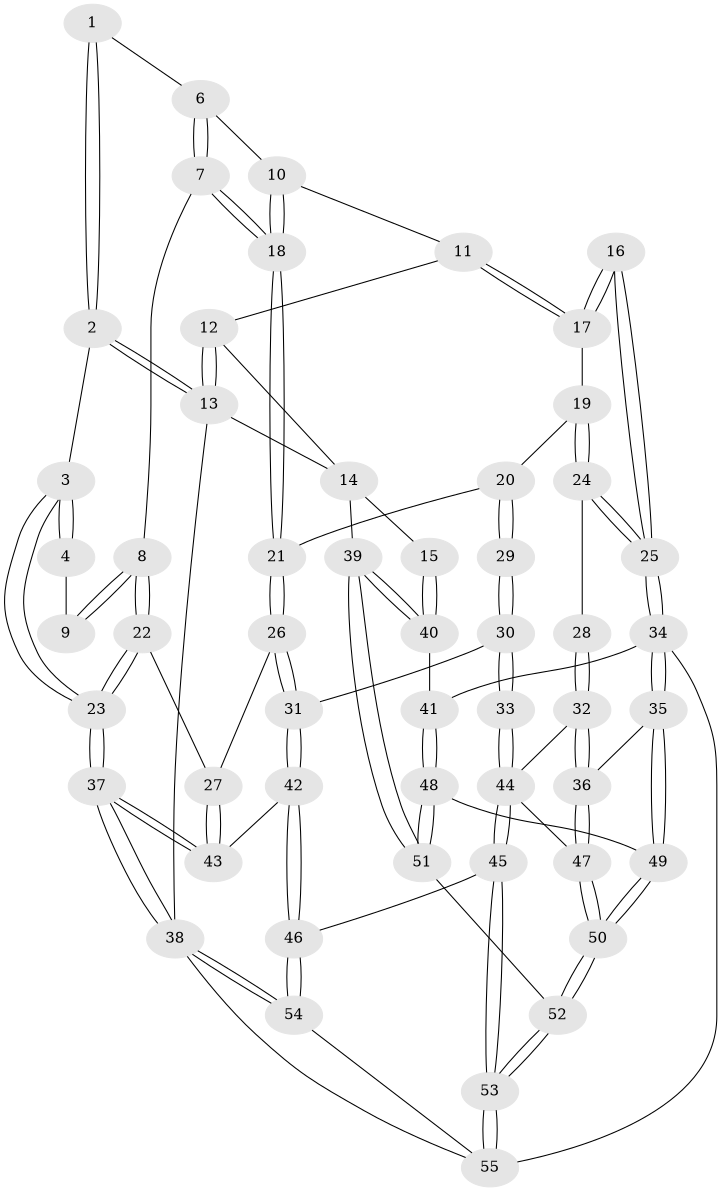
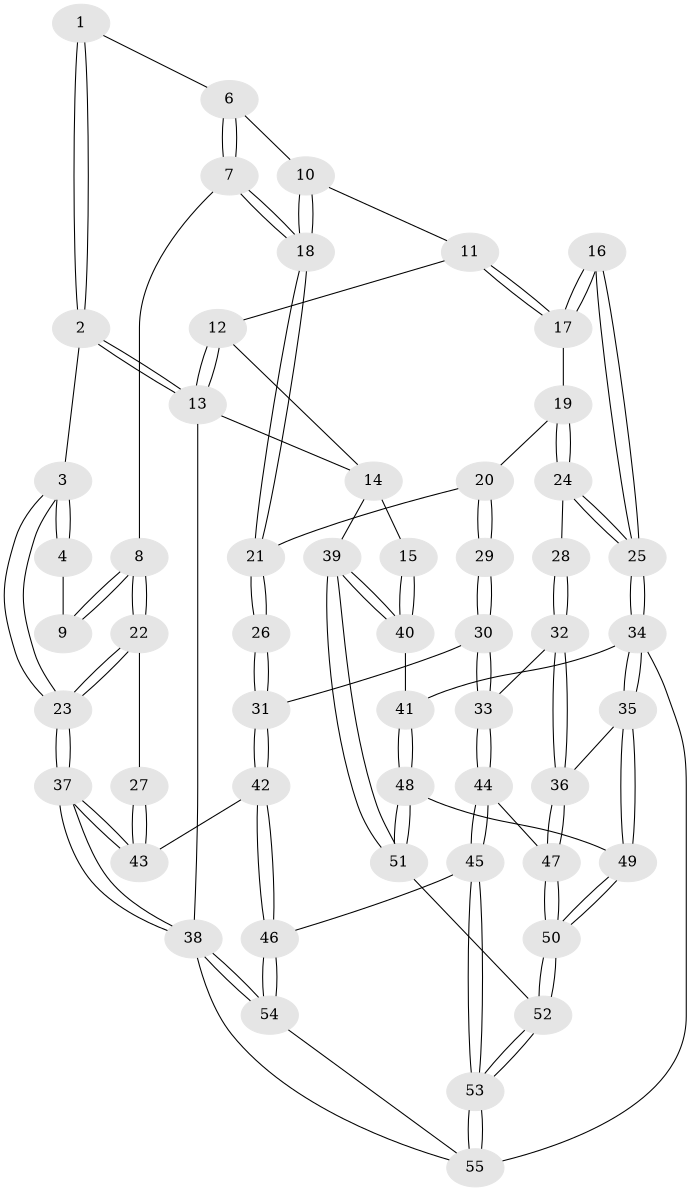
edge "26" -- "27": removed
edge "32" -- "44": now "32" -- "33"
